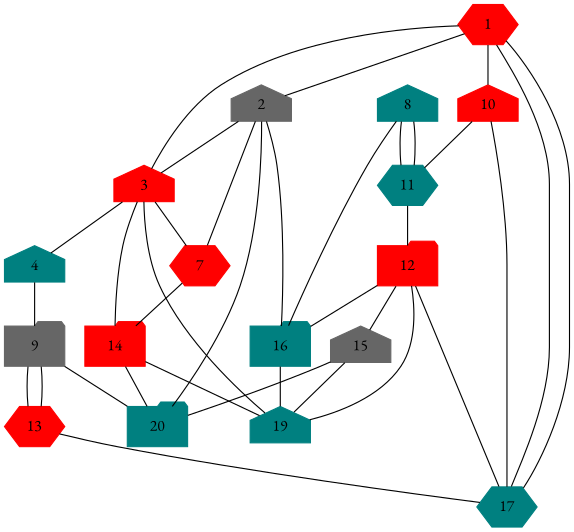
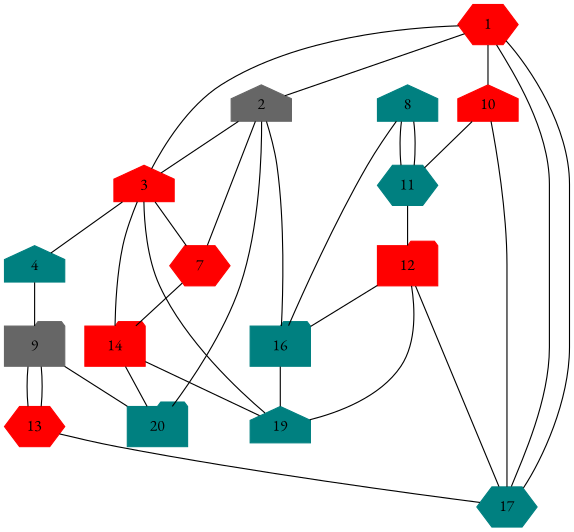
node "15": removed
